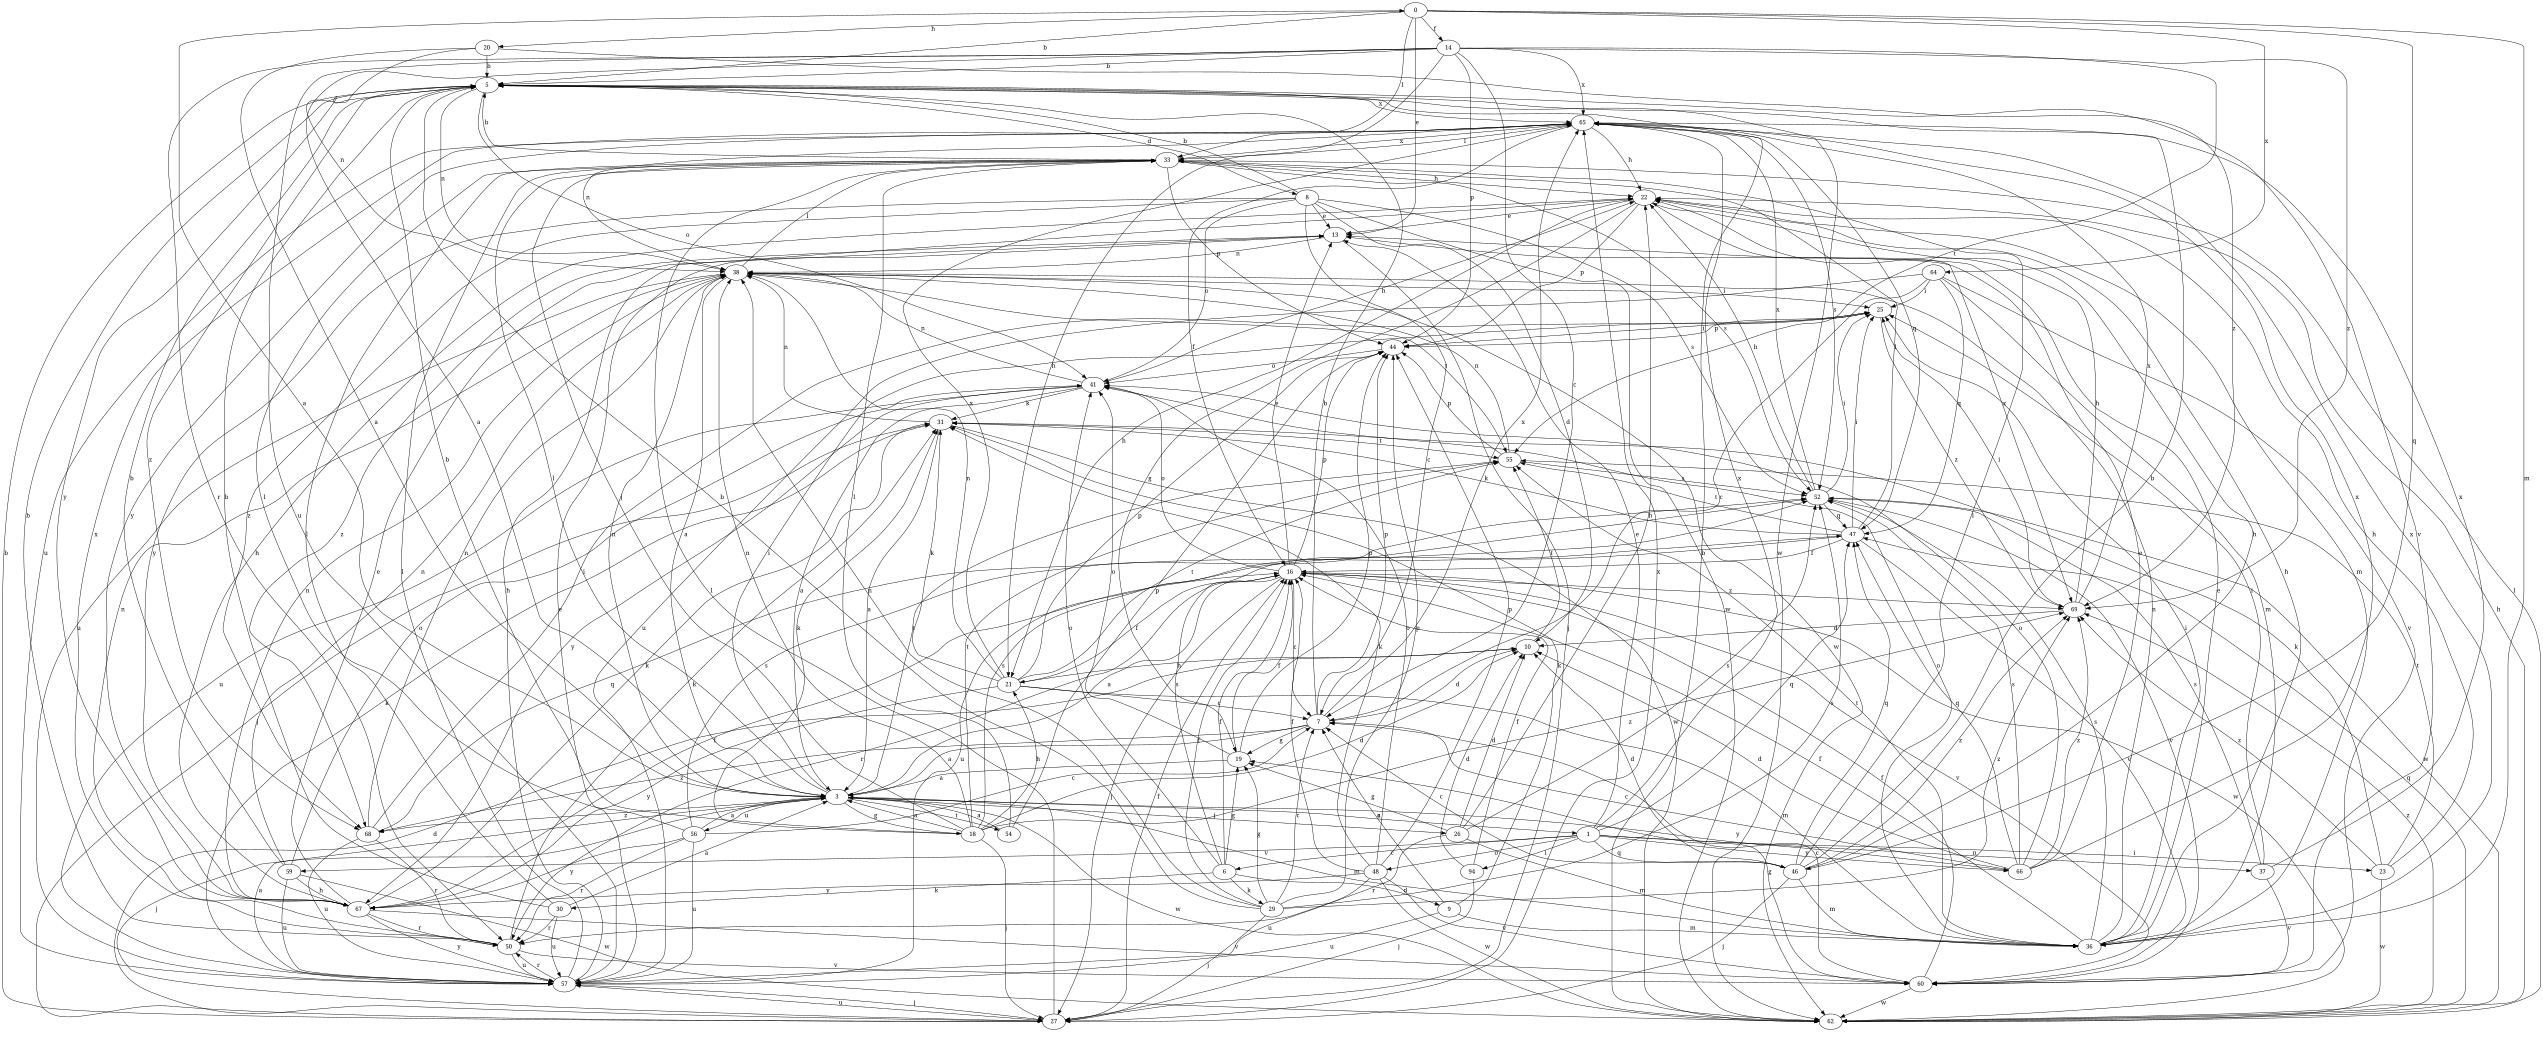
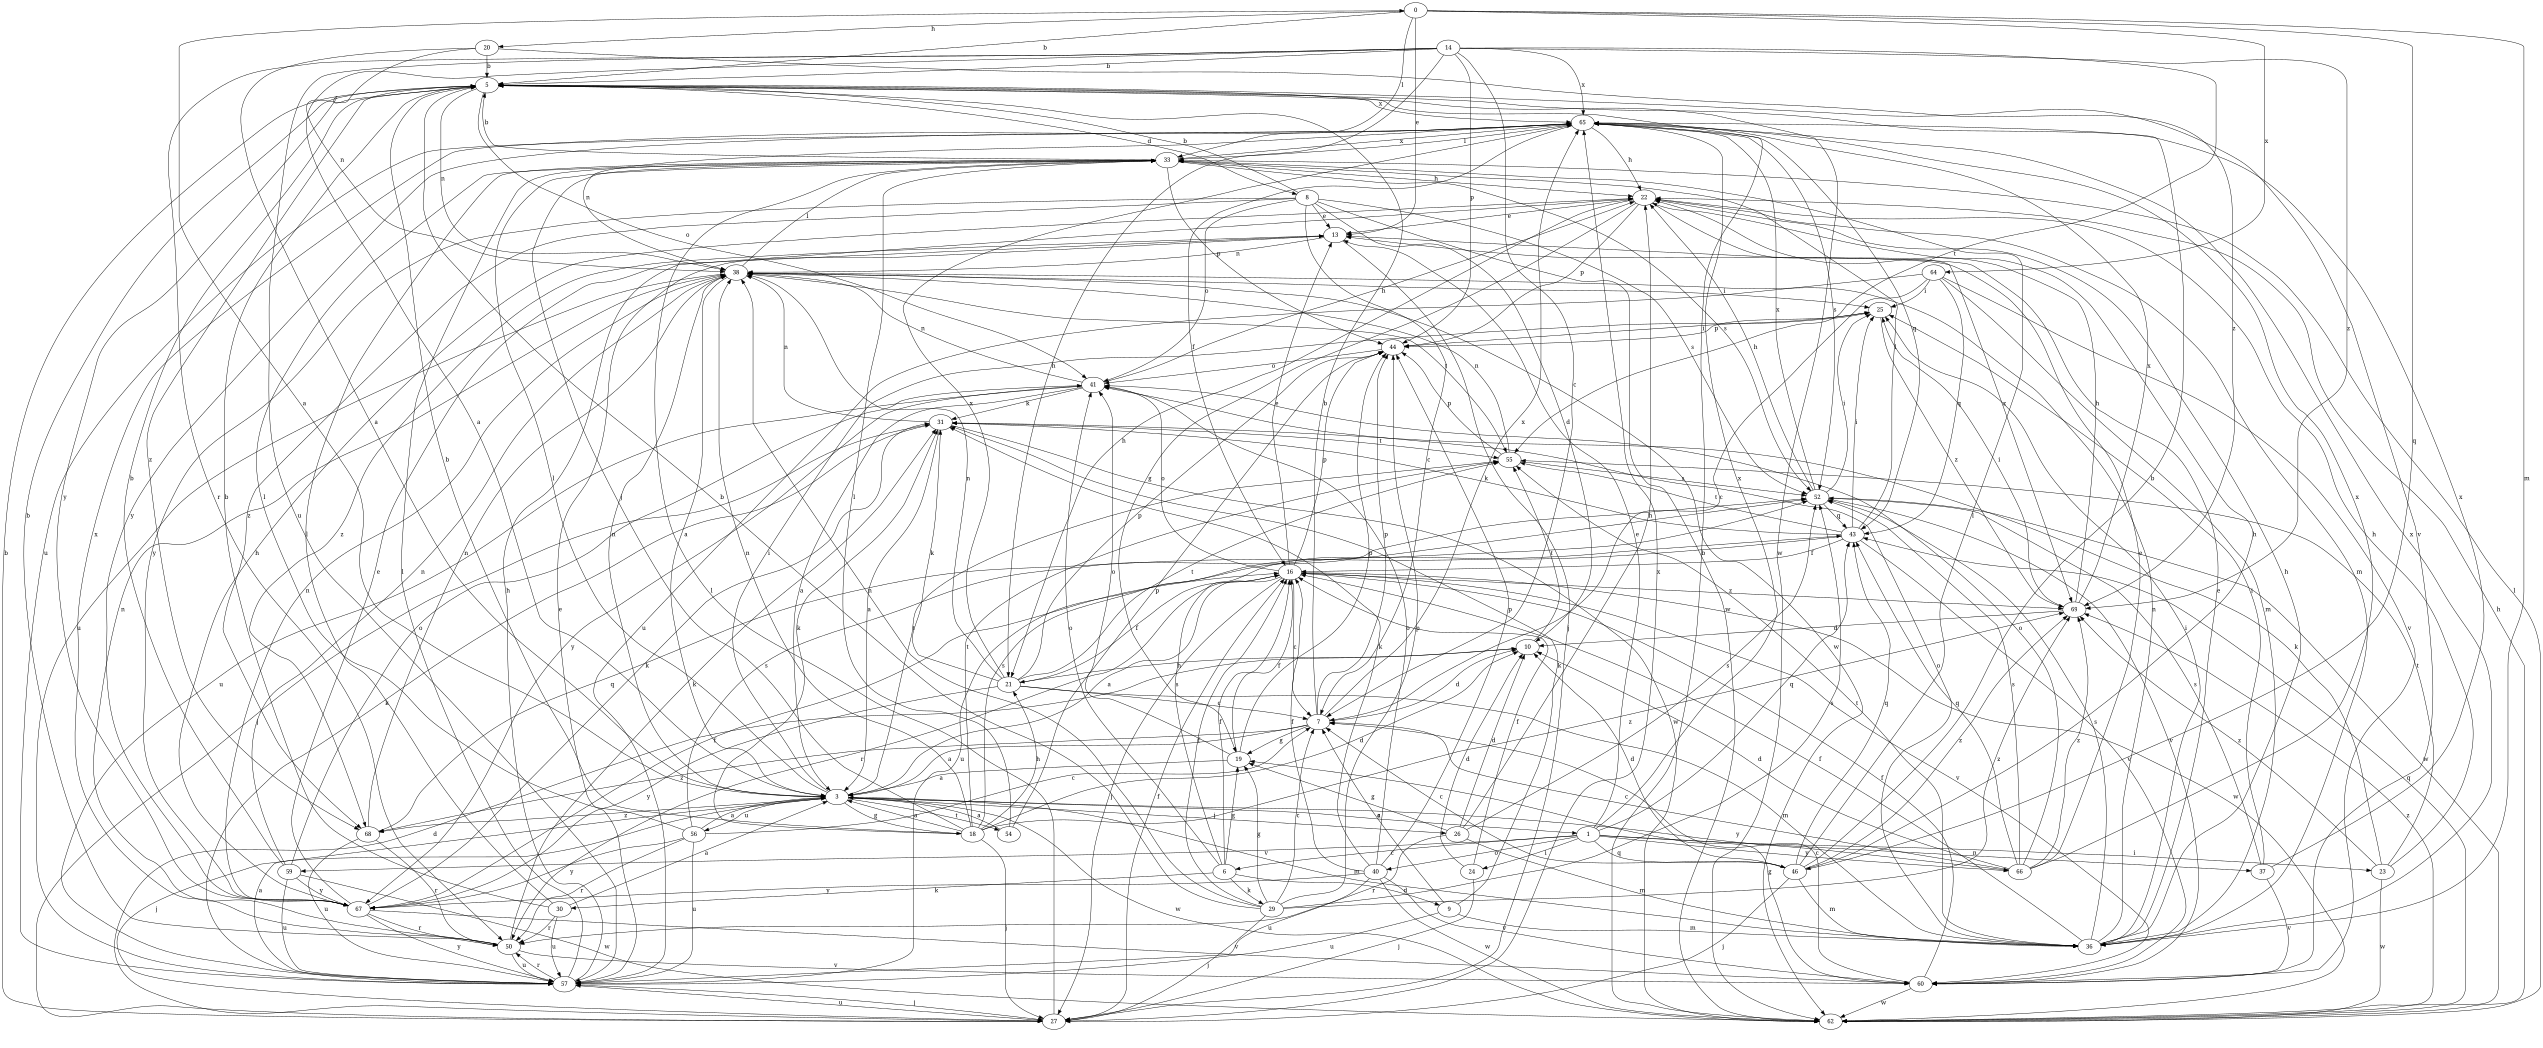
edge "0" -> "14": removed, label "f"
edge "68" -> "25": removed, label "i"
node "47": label "47" -> "43"
node "48": label "48" -> "40"
node "94": label "94" -> "24"
edge "59" -> "67": label "h" -> "y"
